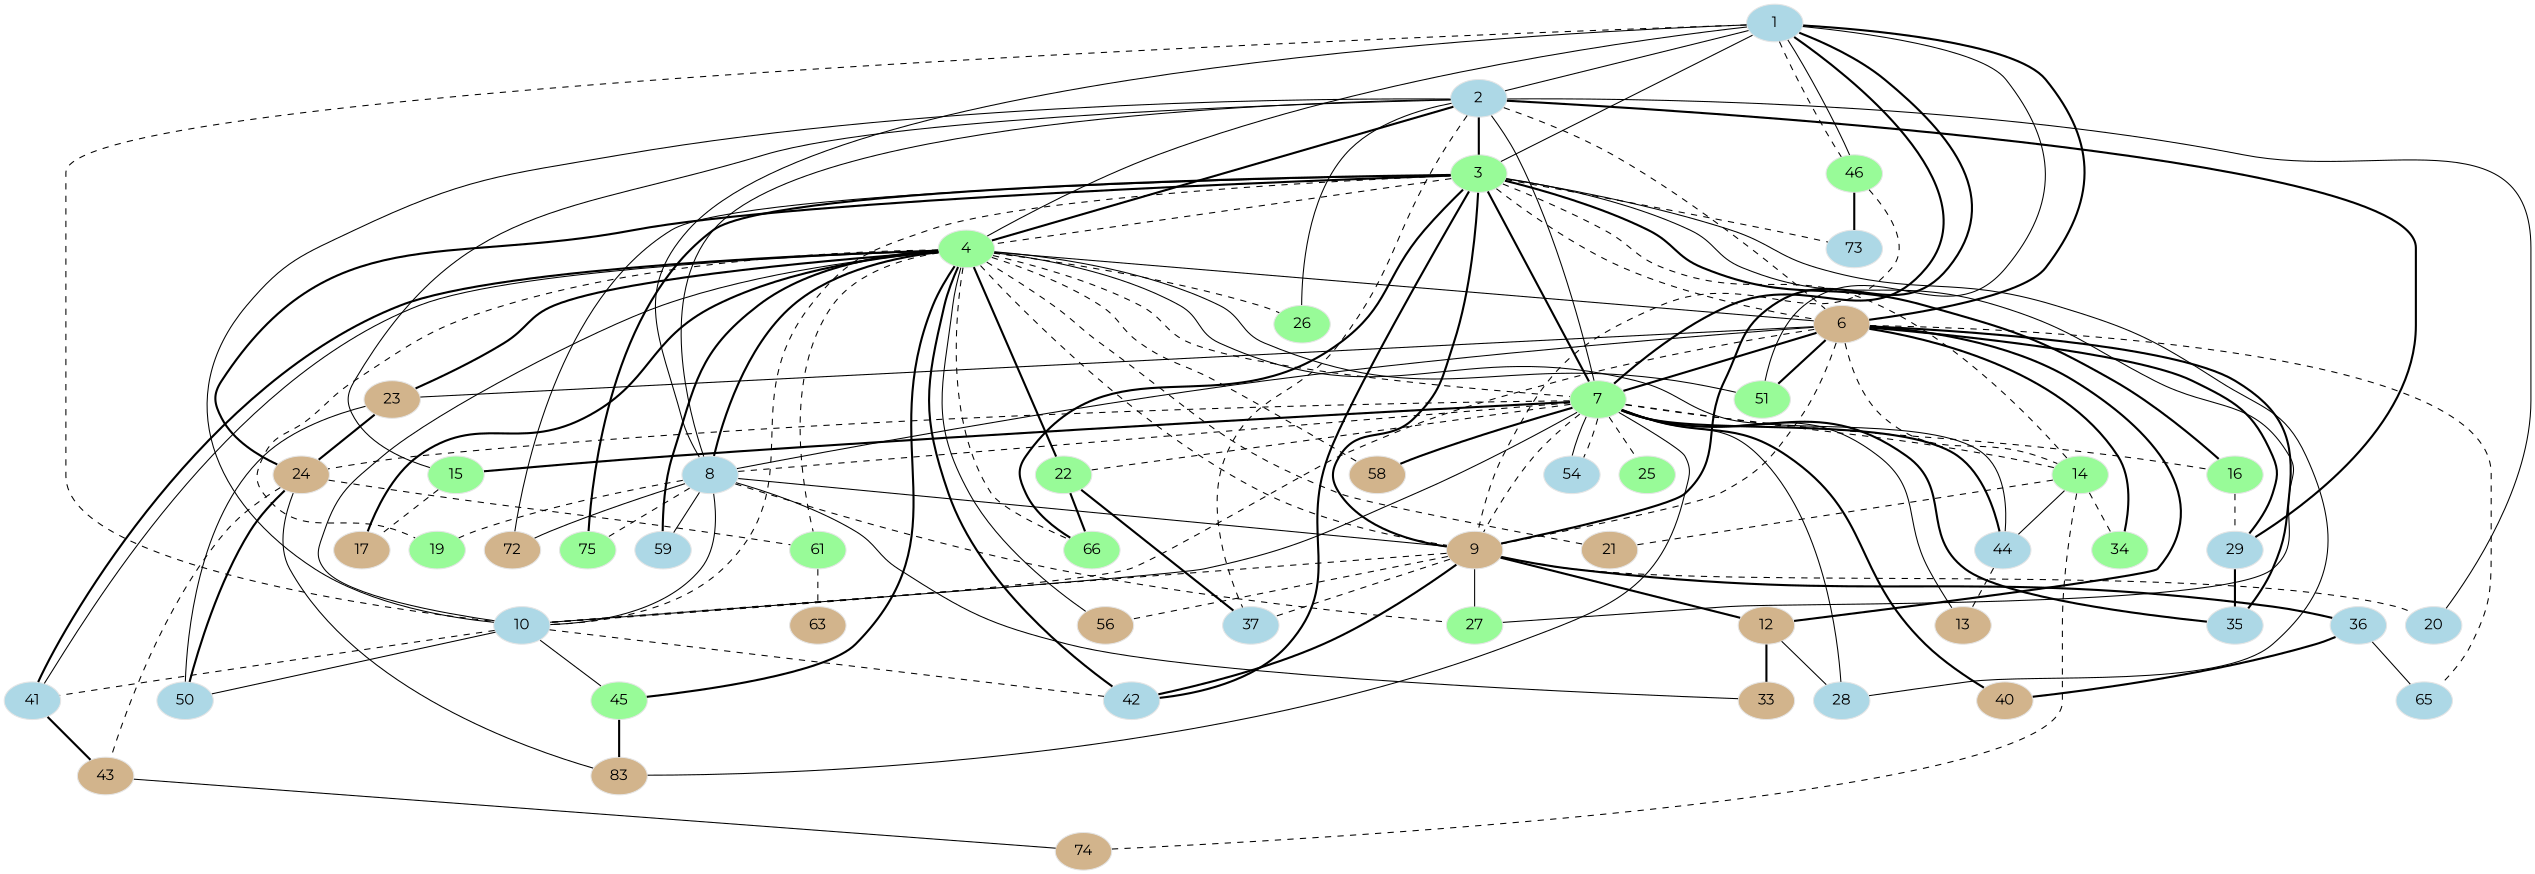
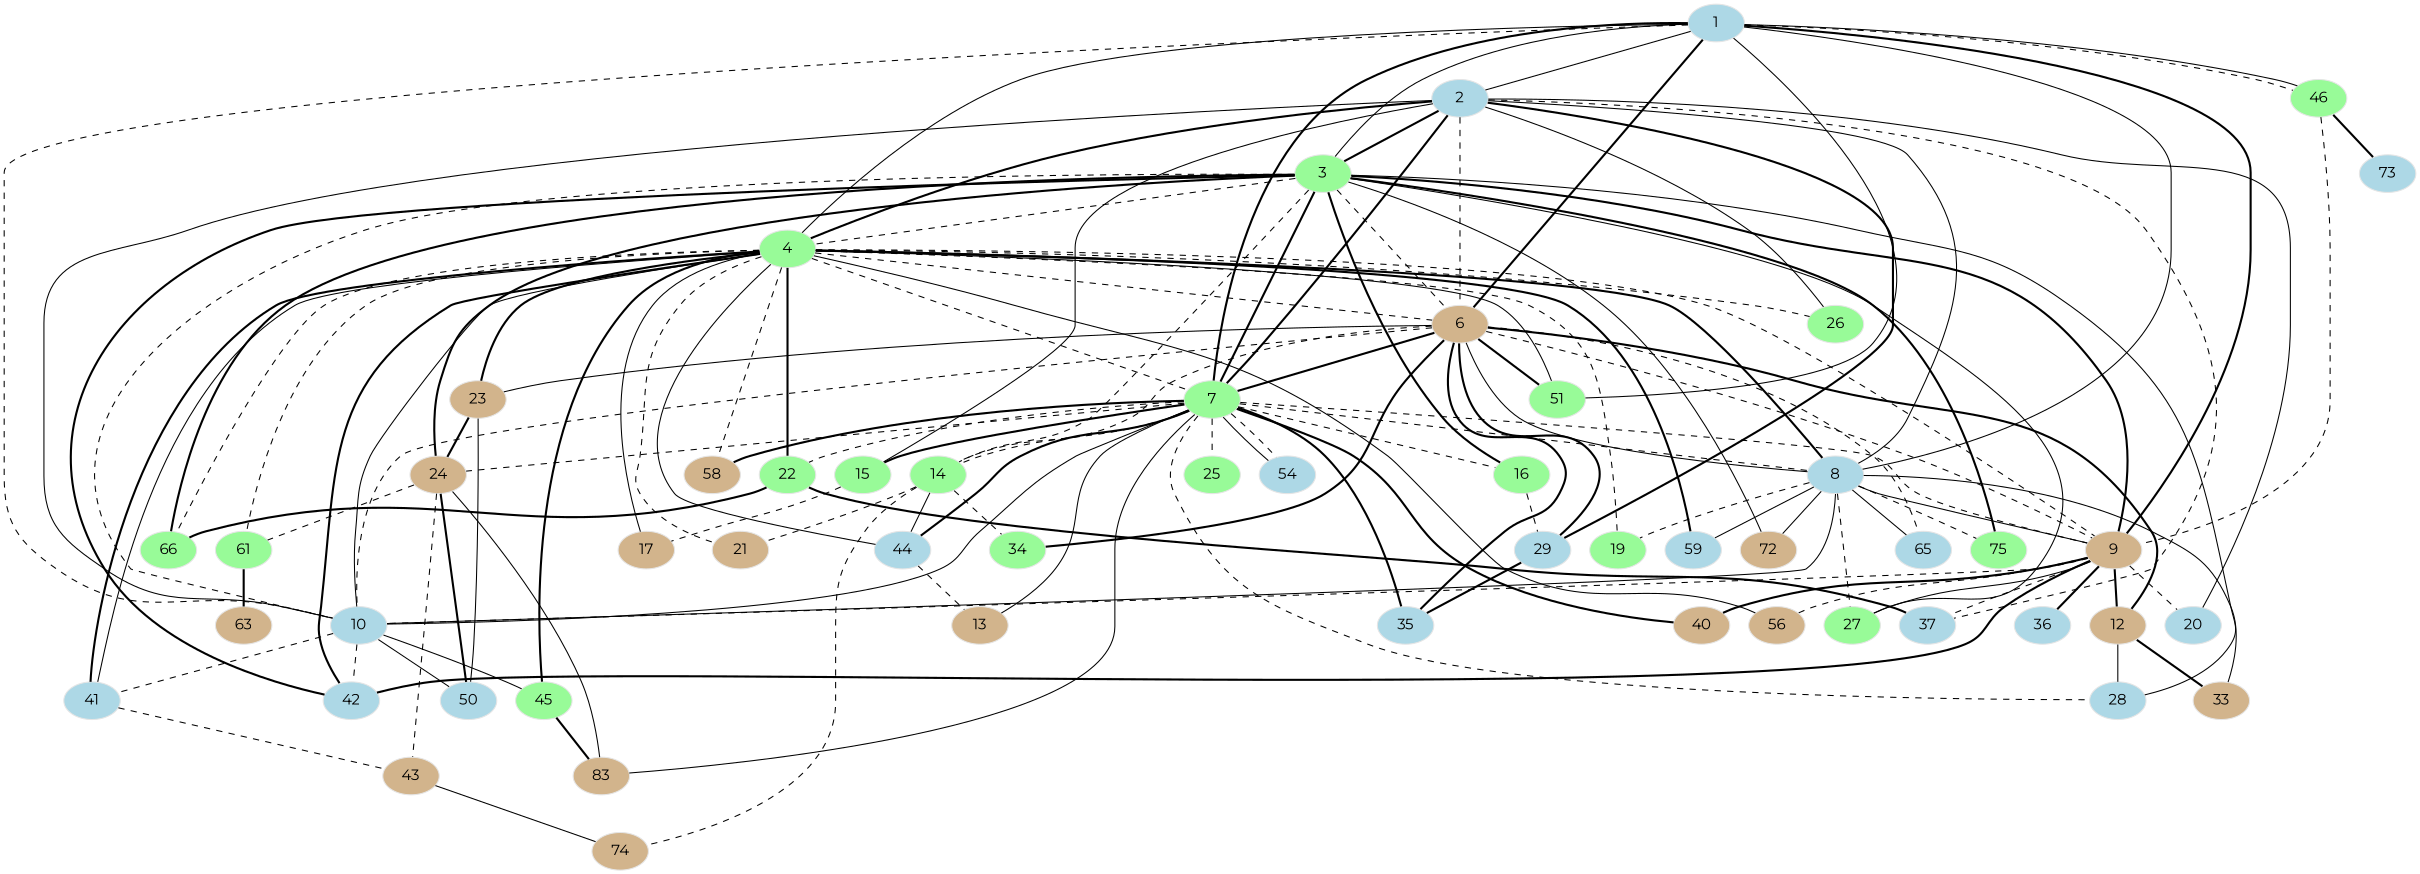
edge "3" -- "73": removed
edge "2" -- "7": style solid -> bold
edge "4" -- "6": style solid -> dashed
edge "4" -- "17": style bold -> solid
edge "7" -- "28": style solid -> dashed
edge "61" -- "63": style dashed -> bold
edge "36" -- "65": now "8" -- "65"
edge "36" -- "40": now "9" -- "40"
edge "41" -- "43": style bold -> dashed
